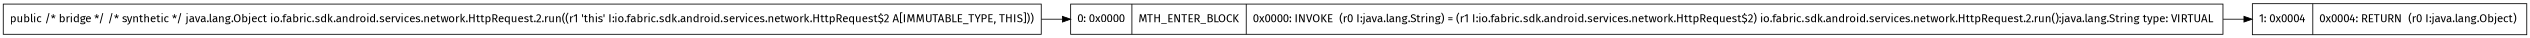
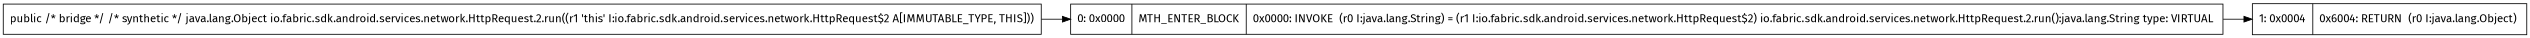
node "1: 0x0004": text "0x0004: RETURN  (r0 I:java.lang.Object)" -> "0x6004: RETURN  (r0 I:java.lang.Object)"
